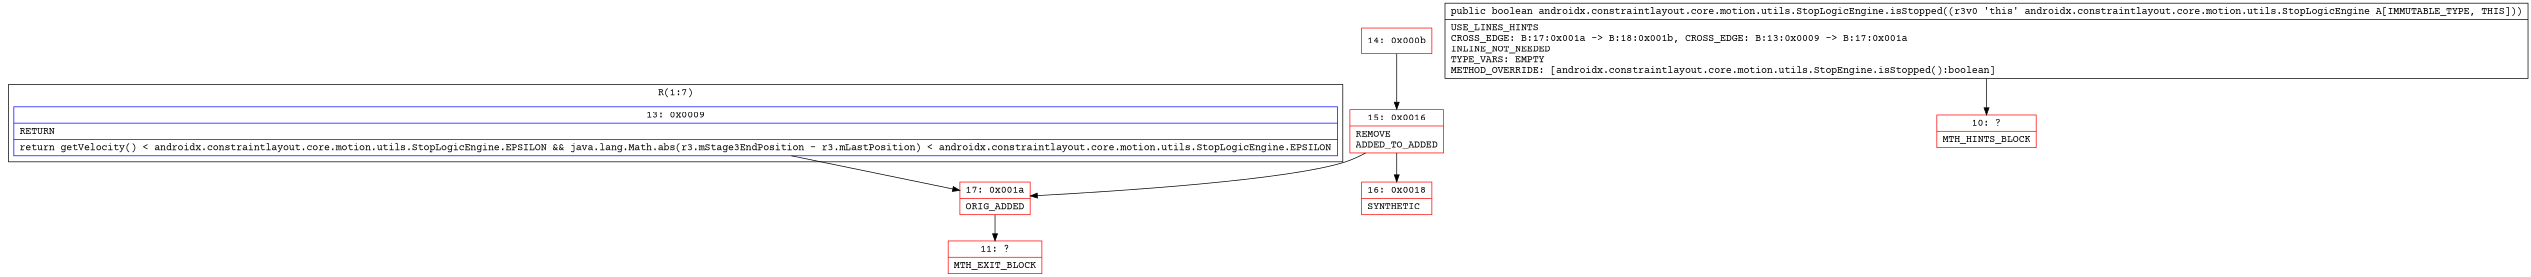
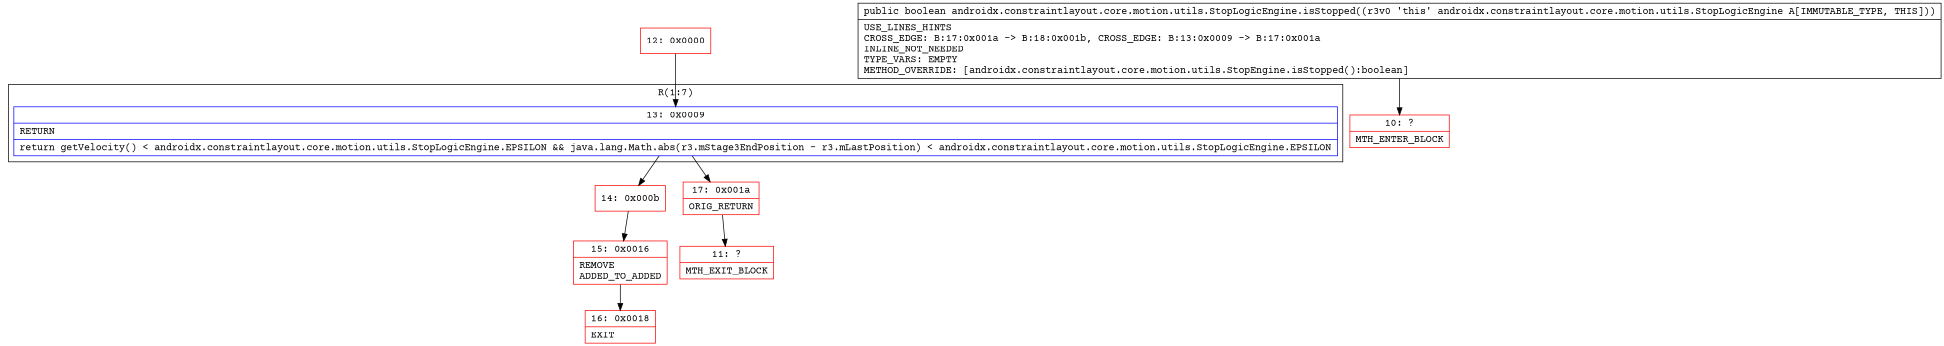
node "12: 0x0000": added
node "10: ?": text "MTH_HINTS_BLOCK" -> "MTH_ENTER_BLOCK"
edge "13: 0x0009" -> "14: 0x000b": added
edge "15: 0x0016" -> "17: 0x001a": removed
node "17: 0x001a": text "ORIG_ADDED" -> "ORIG_RETURN"
node "16: 0x0018": text "SYNTHETIC" -> "EXIT"
